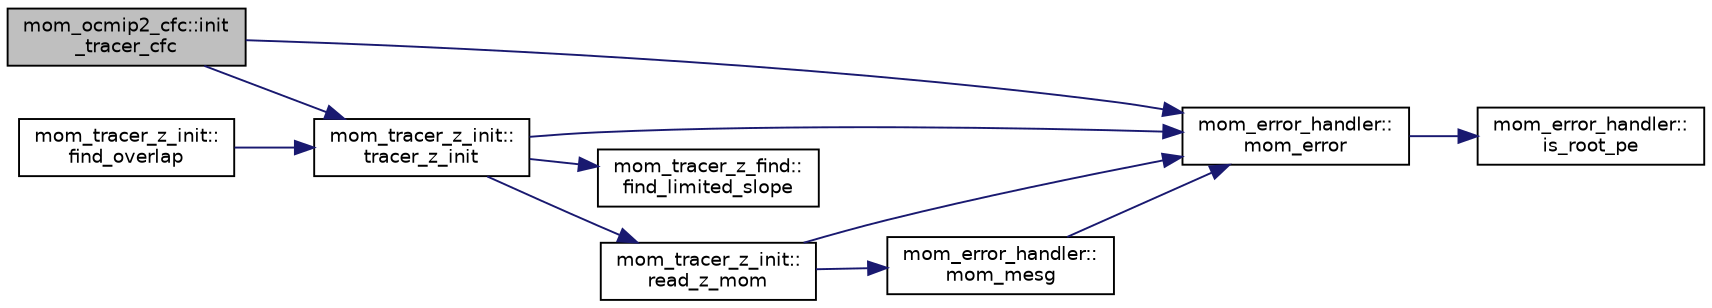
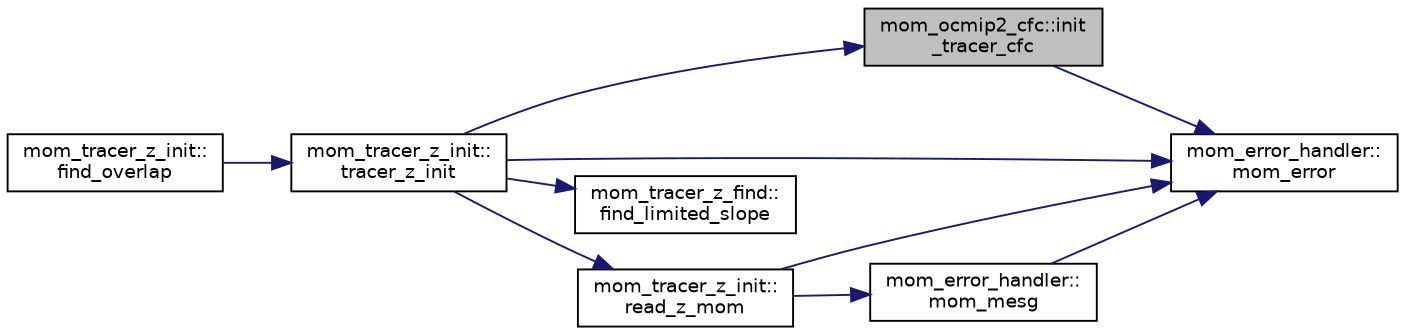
edge "mom_ocmip2_cfc::init _tracer_cfc" -> "mom_tracer_z_init:: tracer_z_init": reversed
node "mom_error_handler:: is_root_pe": removed
